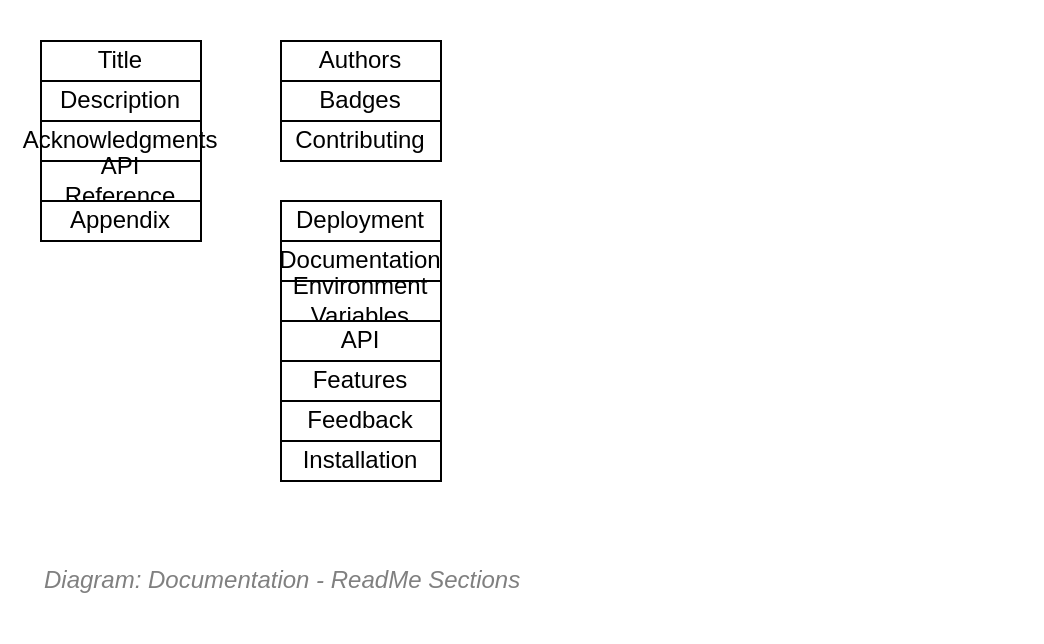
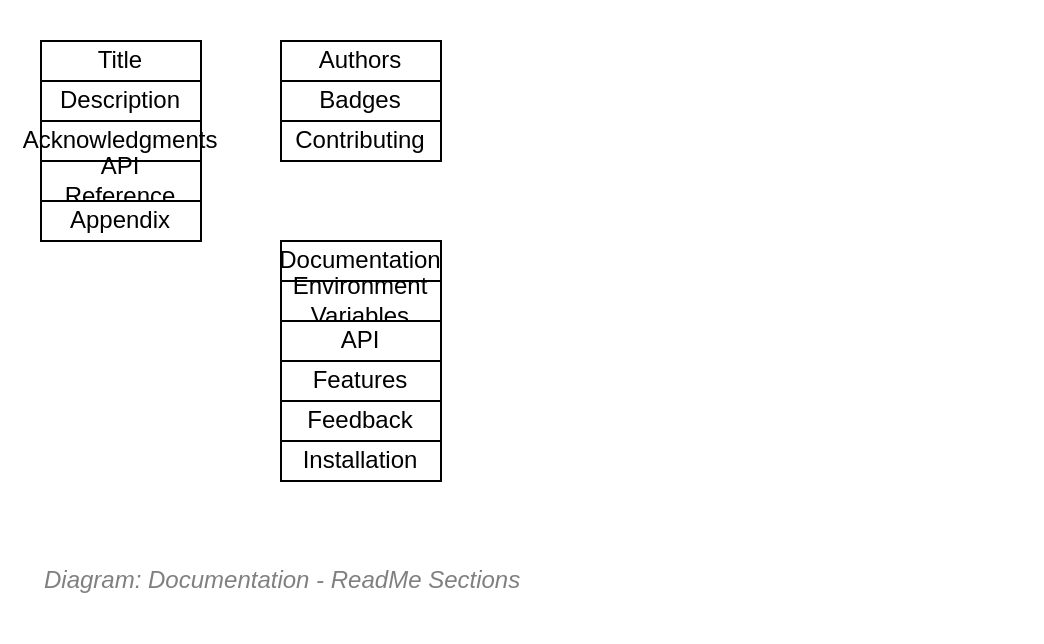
node "Deployment": removed
